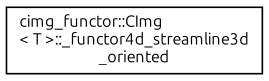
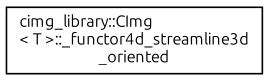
node "cimg_functor::CImg < T >::_functor4d_streamline3d _oriented": label "cimg_functor::CImg < T >::_functor4d_streamline3d _oriented" -> "cimg_library::CImg < T >::_functor4d_streamline3d _oriented"
